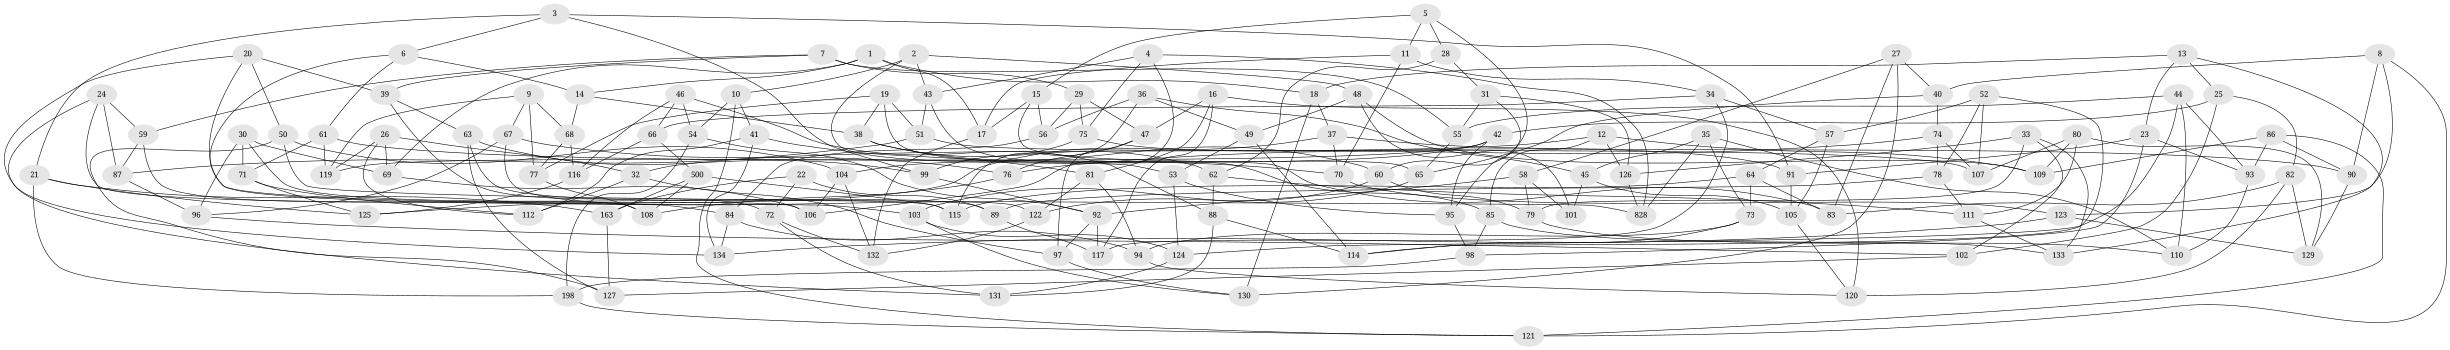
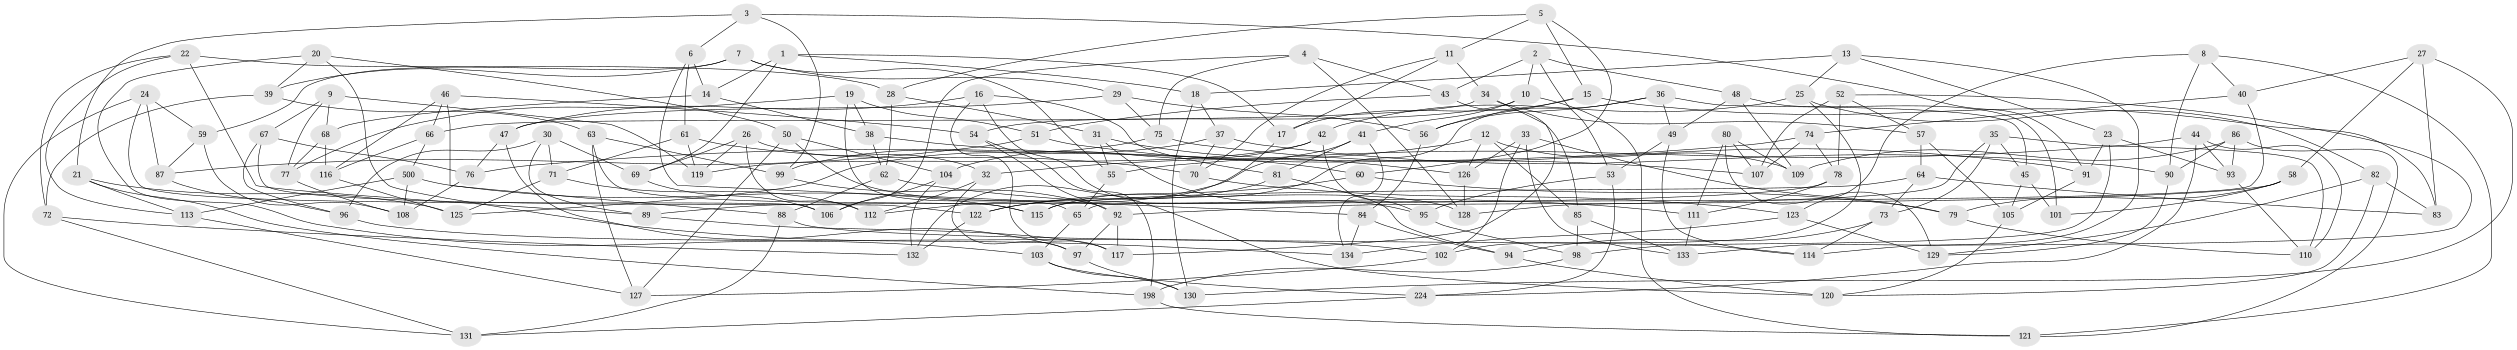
edge "22" -- "28": added
node "163": label "163" -> "113"
node "828": label "828" -> "128"
node "124": label "124" -> "224"
